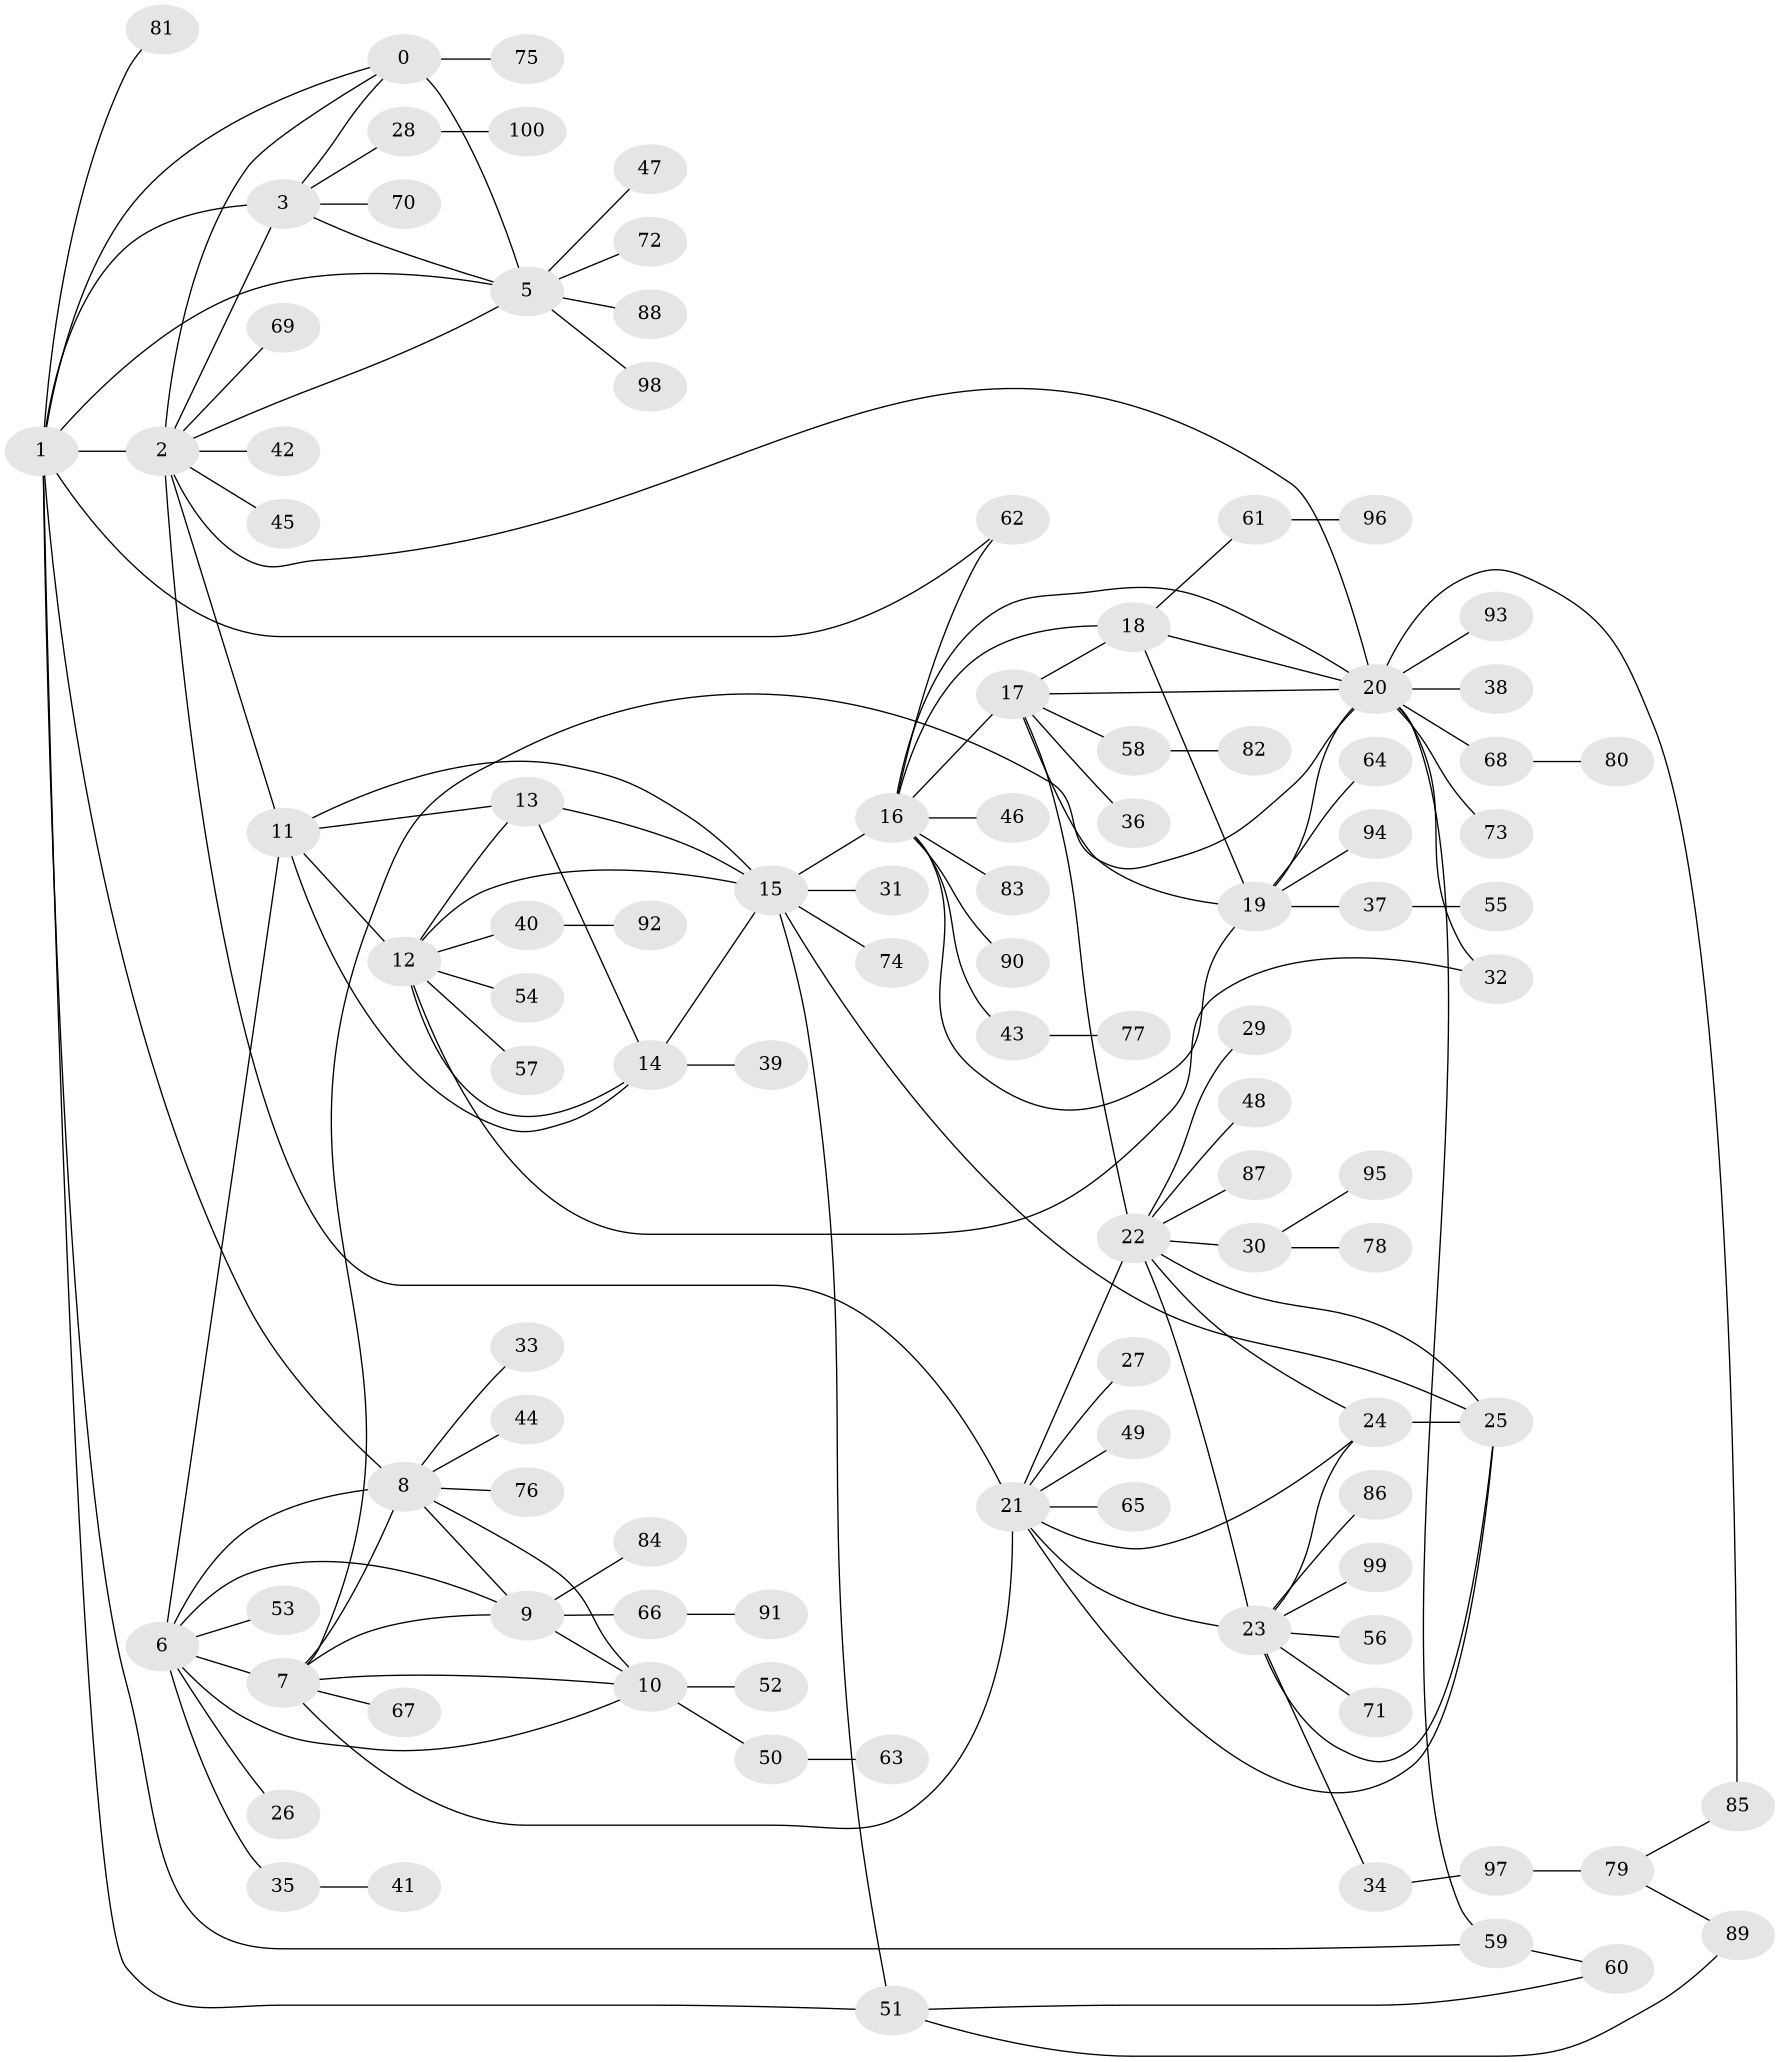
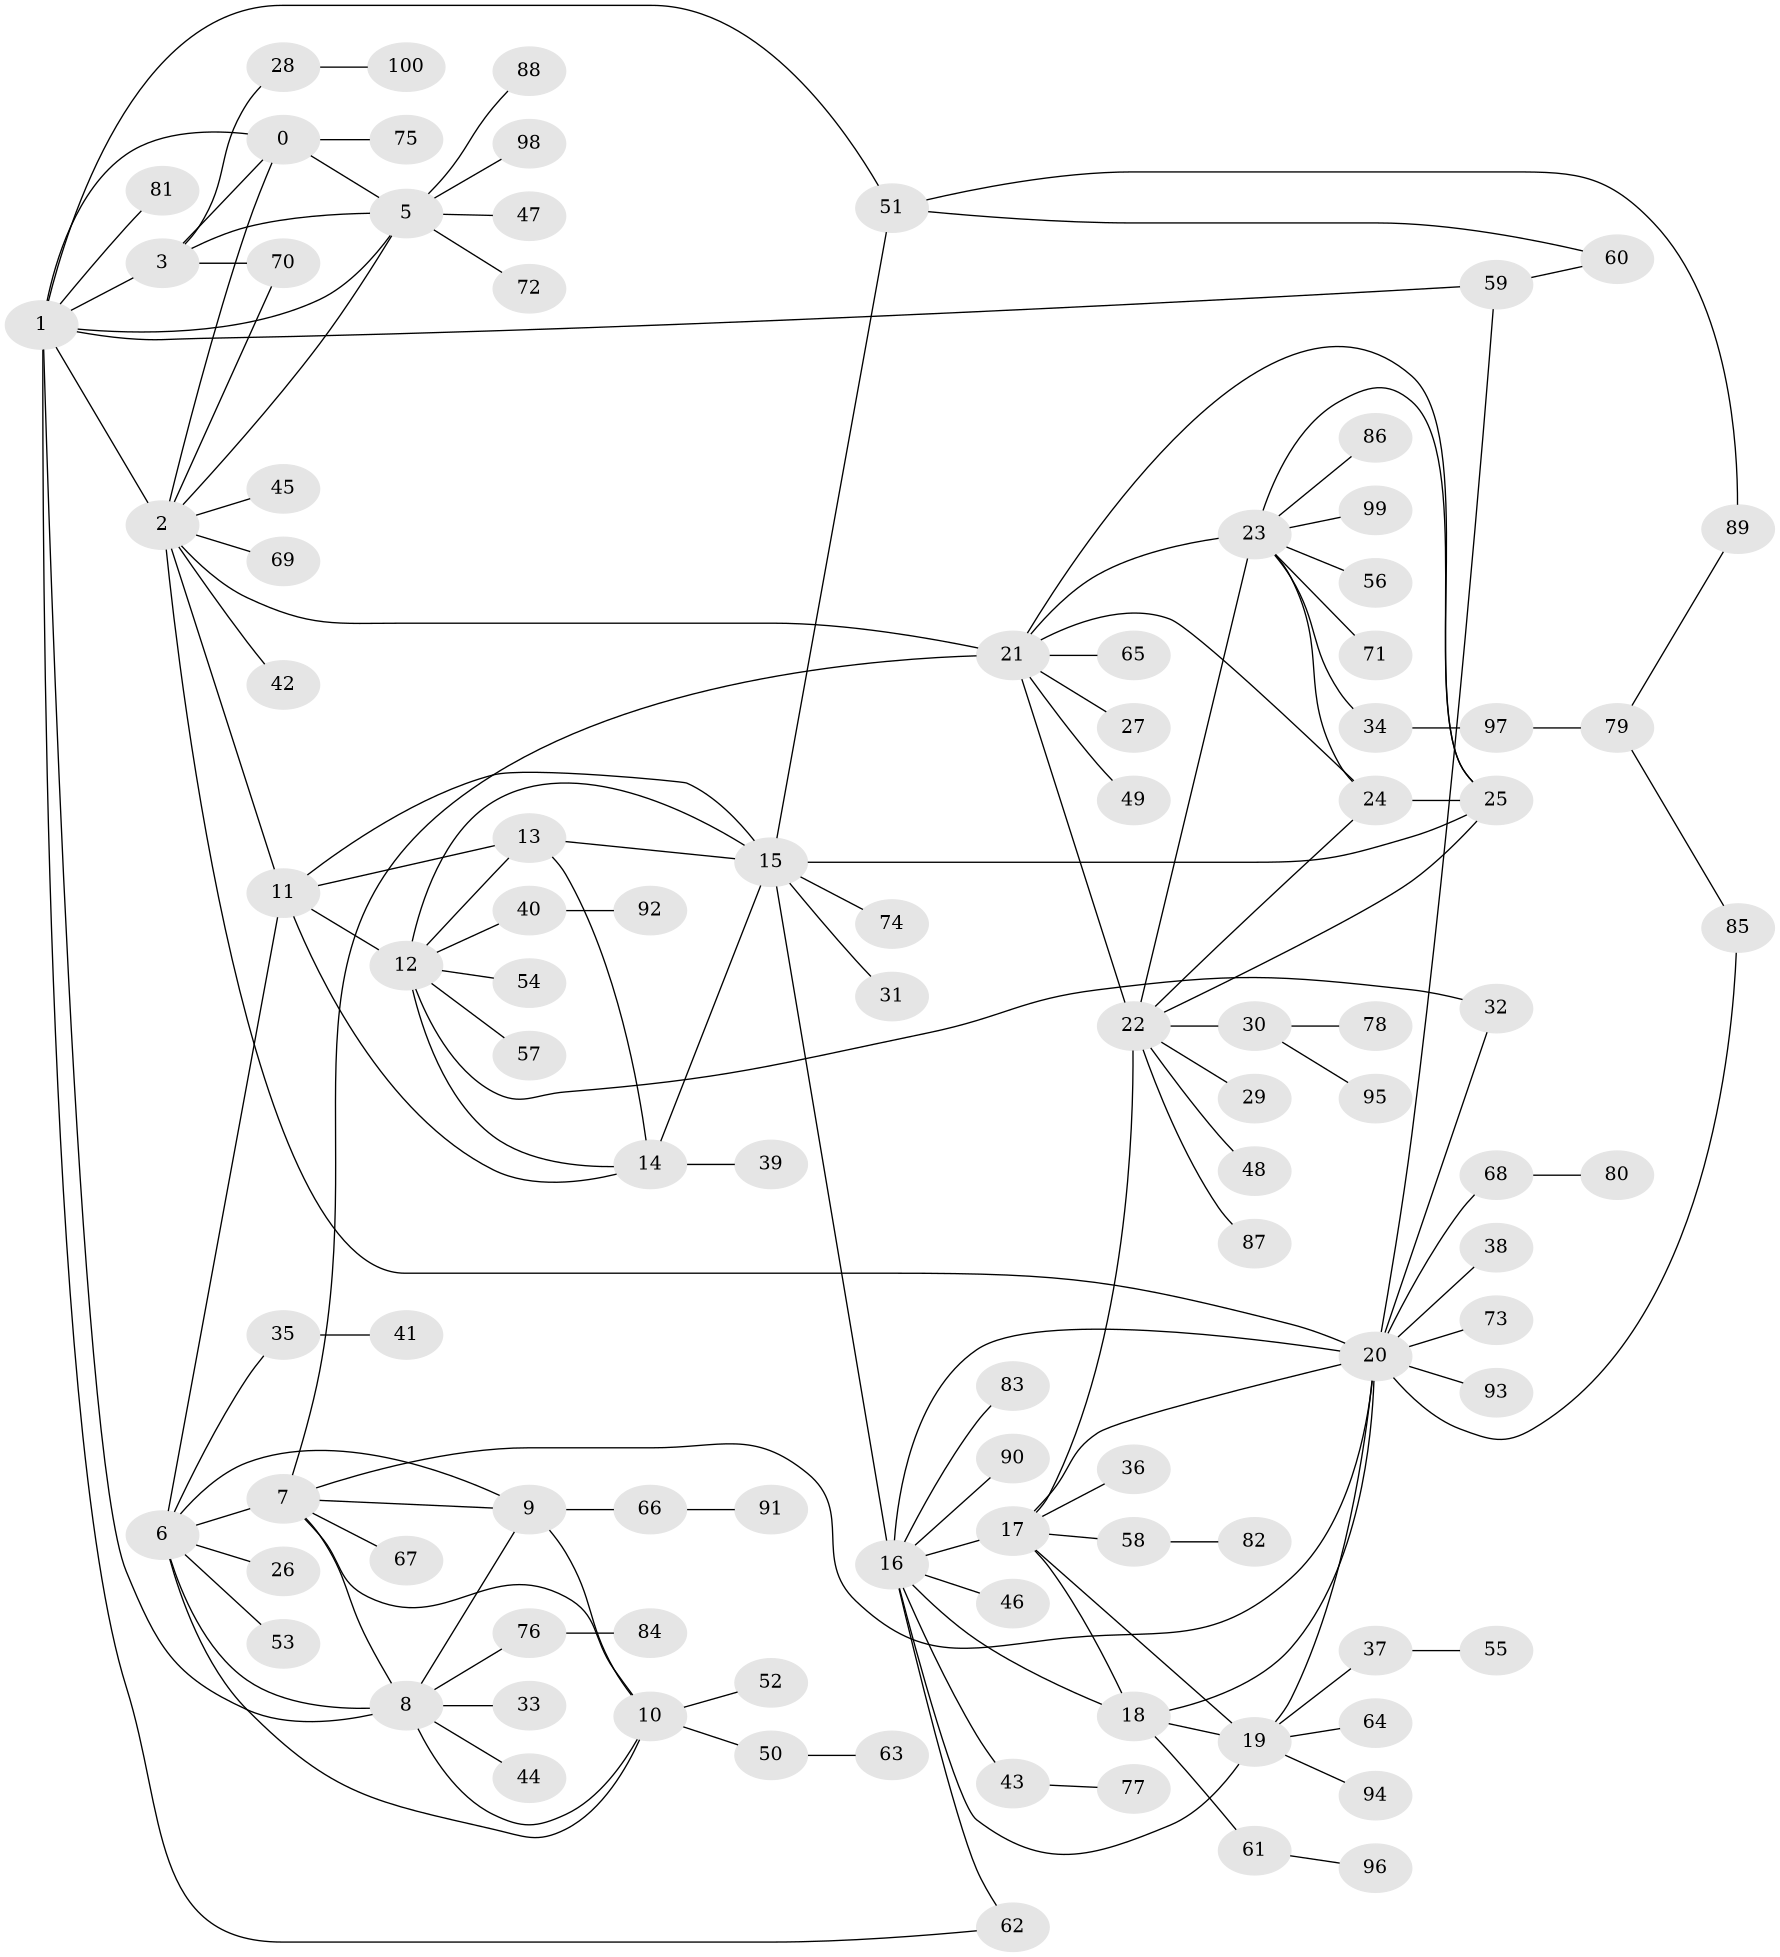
edge "3" -- "2": now "70" -- "2"
edge "84" -- "9": now "84" -- "76"
